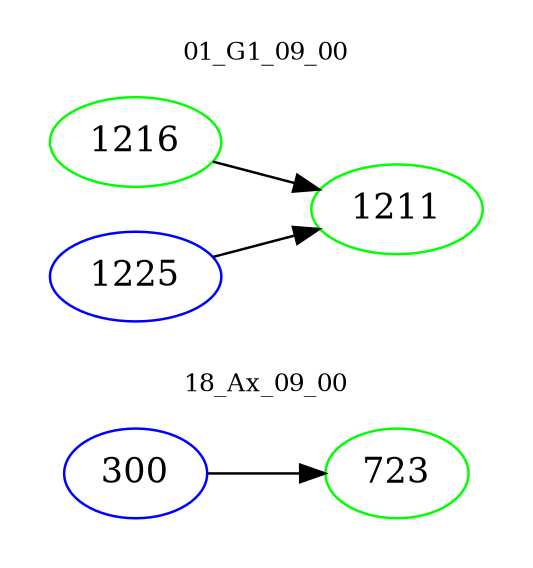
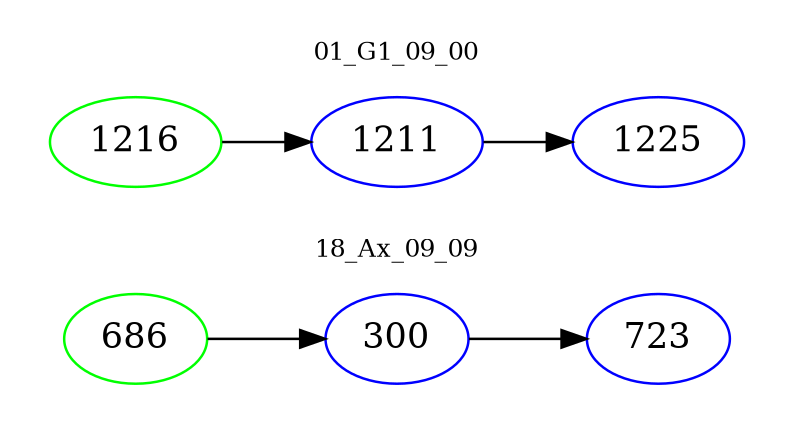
node "1211": color green -> blue
edge "1225" -> "1211": reversed
node "686": added
cluster "18_Ax_09_00": label "18_Ax_09_00" -> "18_Ax_09_09"
node "723": color green -> blue
